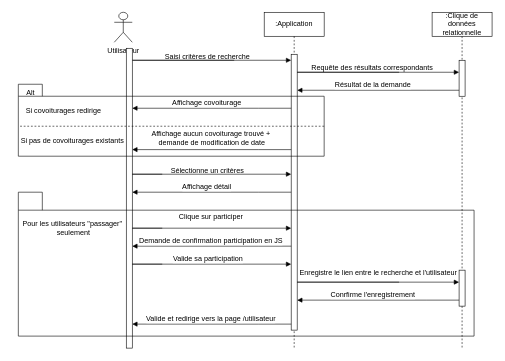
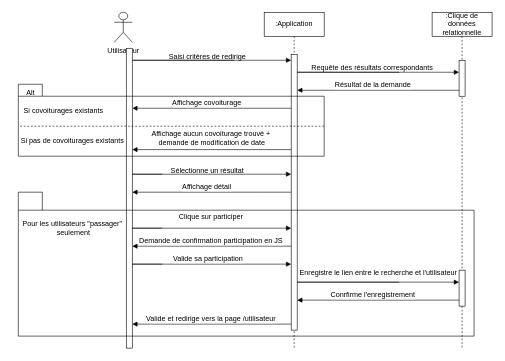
node "Saisi critères de recherche": label "Saisi critères de recherche" -> "Saisi critères de redirige"
node "Si covoiturages redirige": label "Si covoiturages redirige" -> "Si covoiturages existants"
node "Sélectionne un critères": label "Sélectionne un critères" -> "Sélectionne un résultat"
